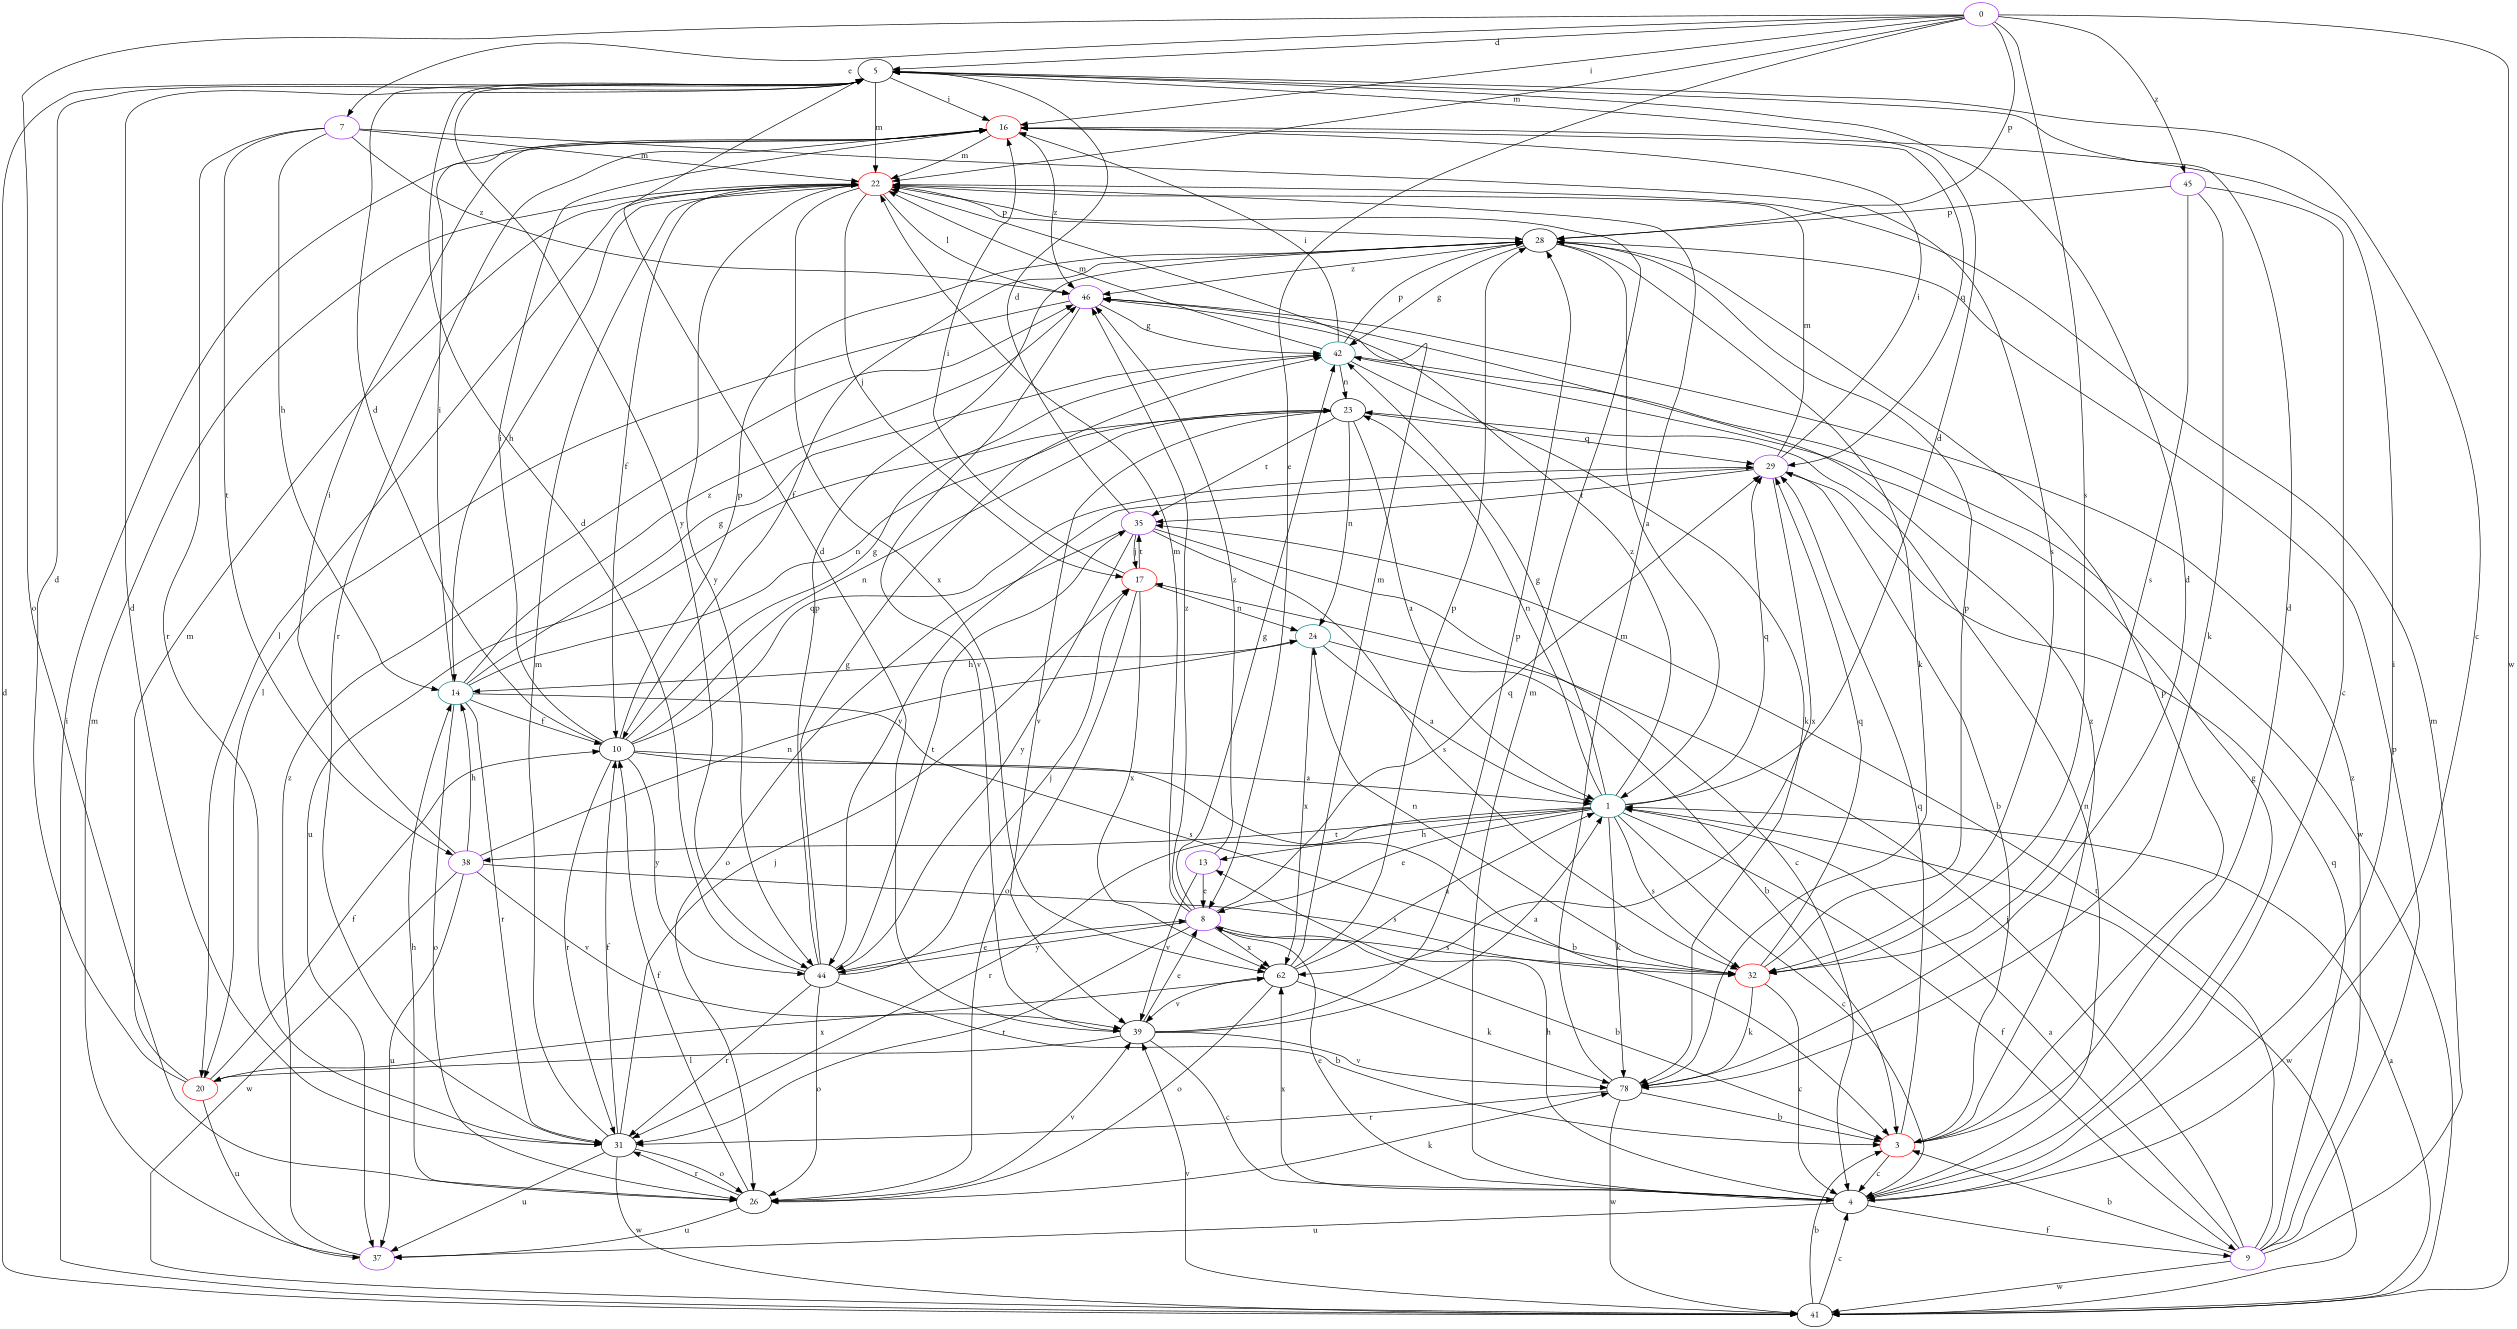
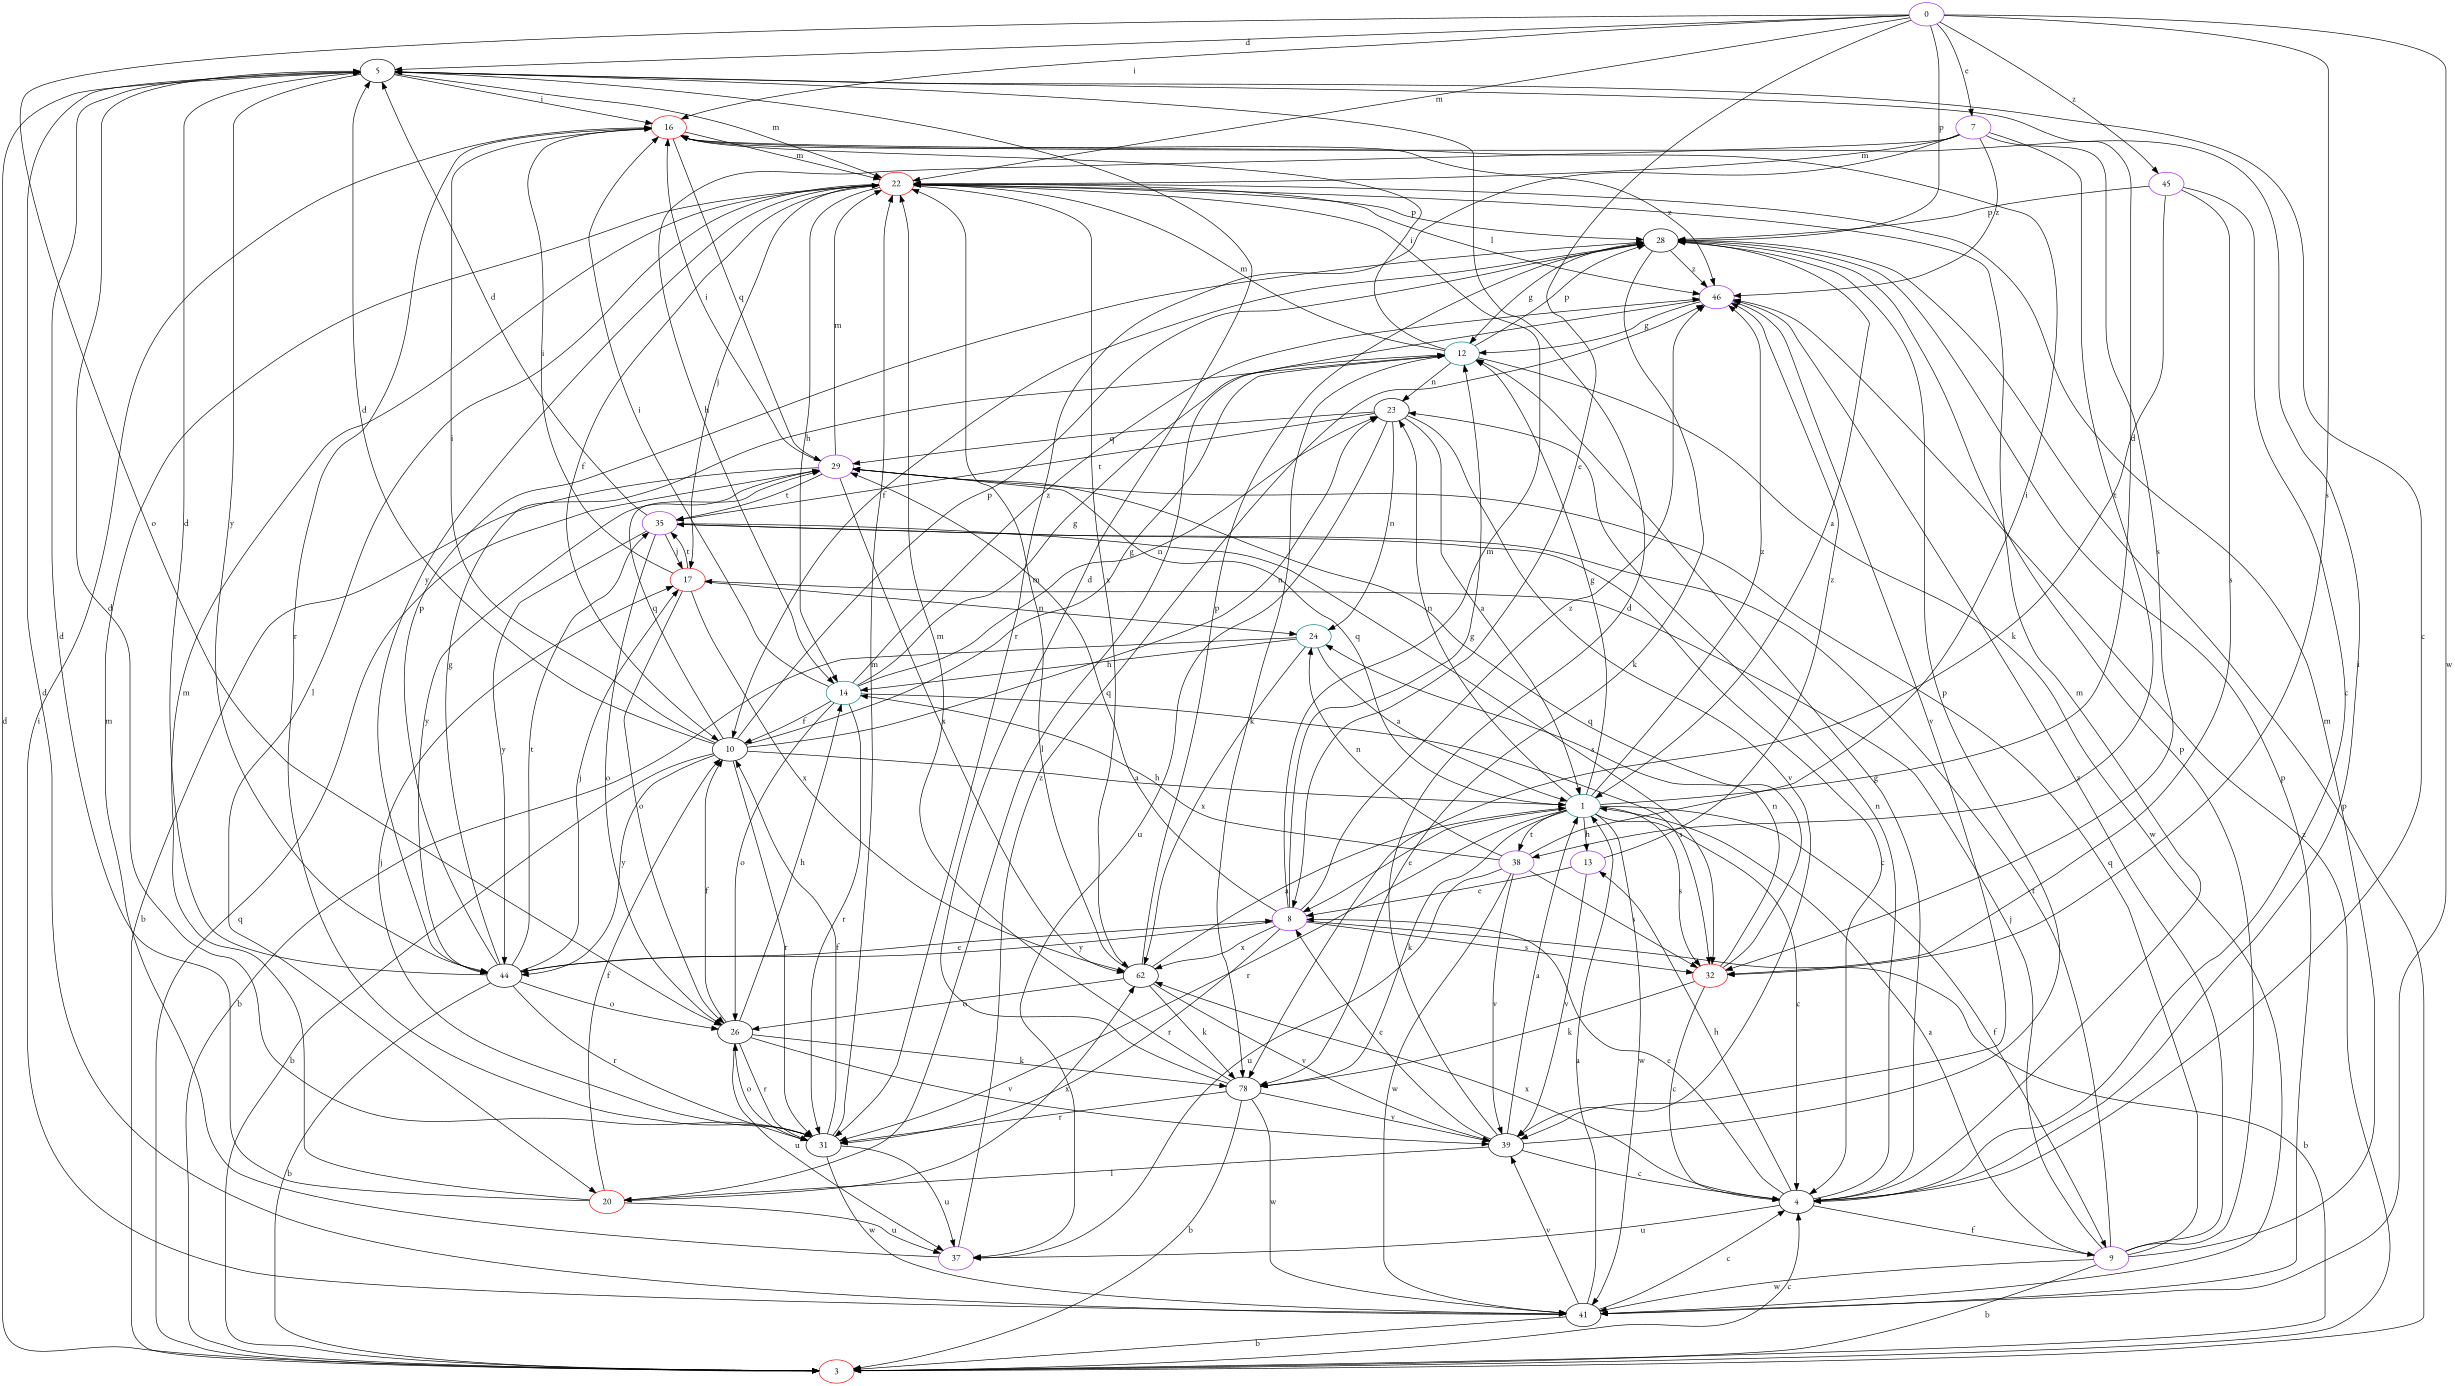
node "42": label "42" -> "12"
edge "32" -> "28": now "41" -> "28"
edge "39" -> "78": reversed
